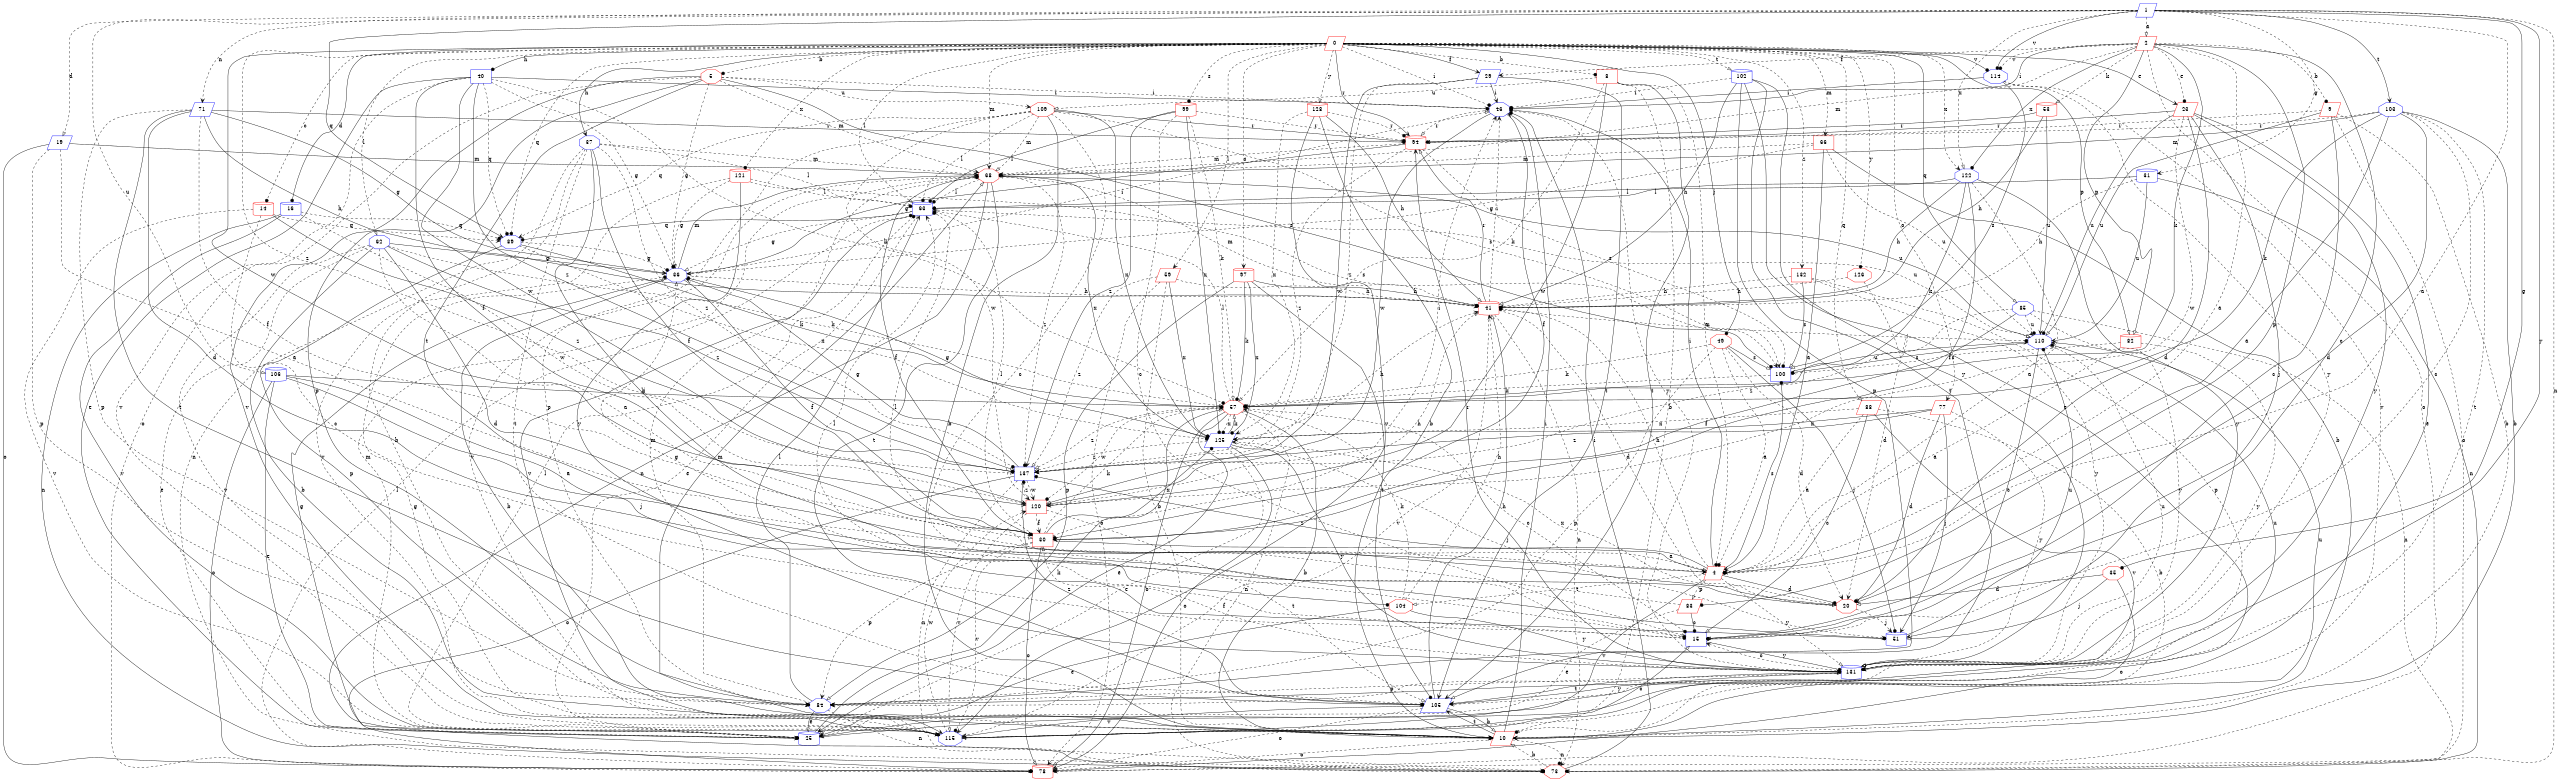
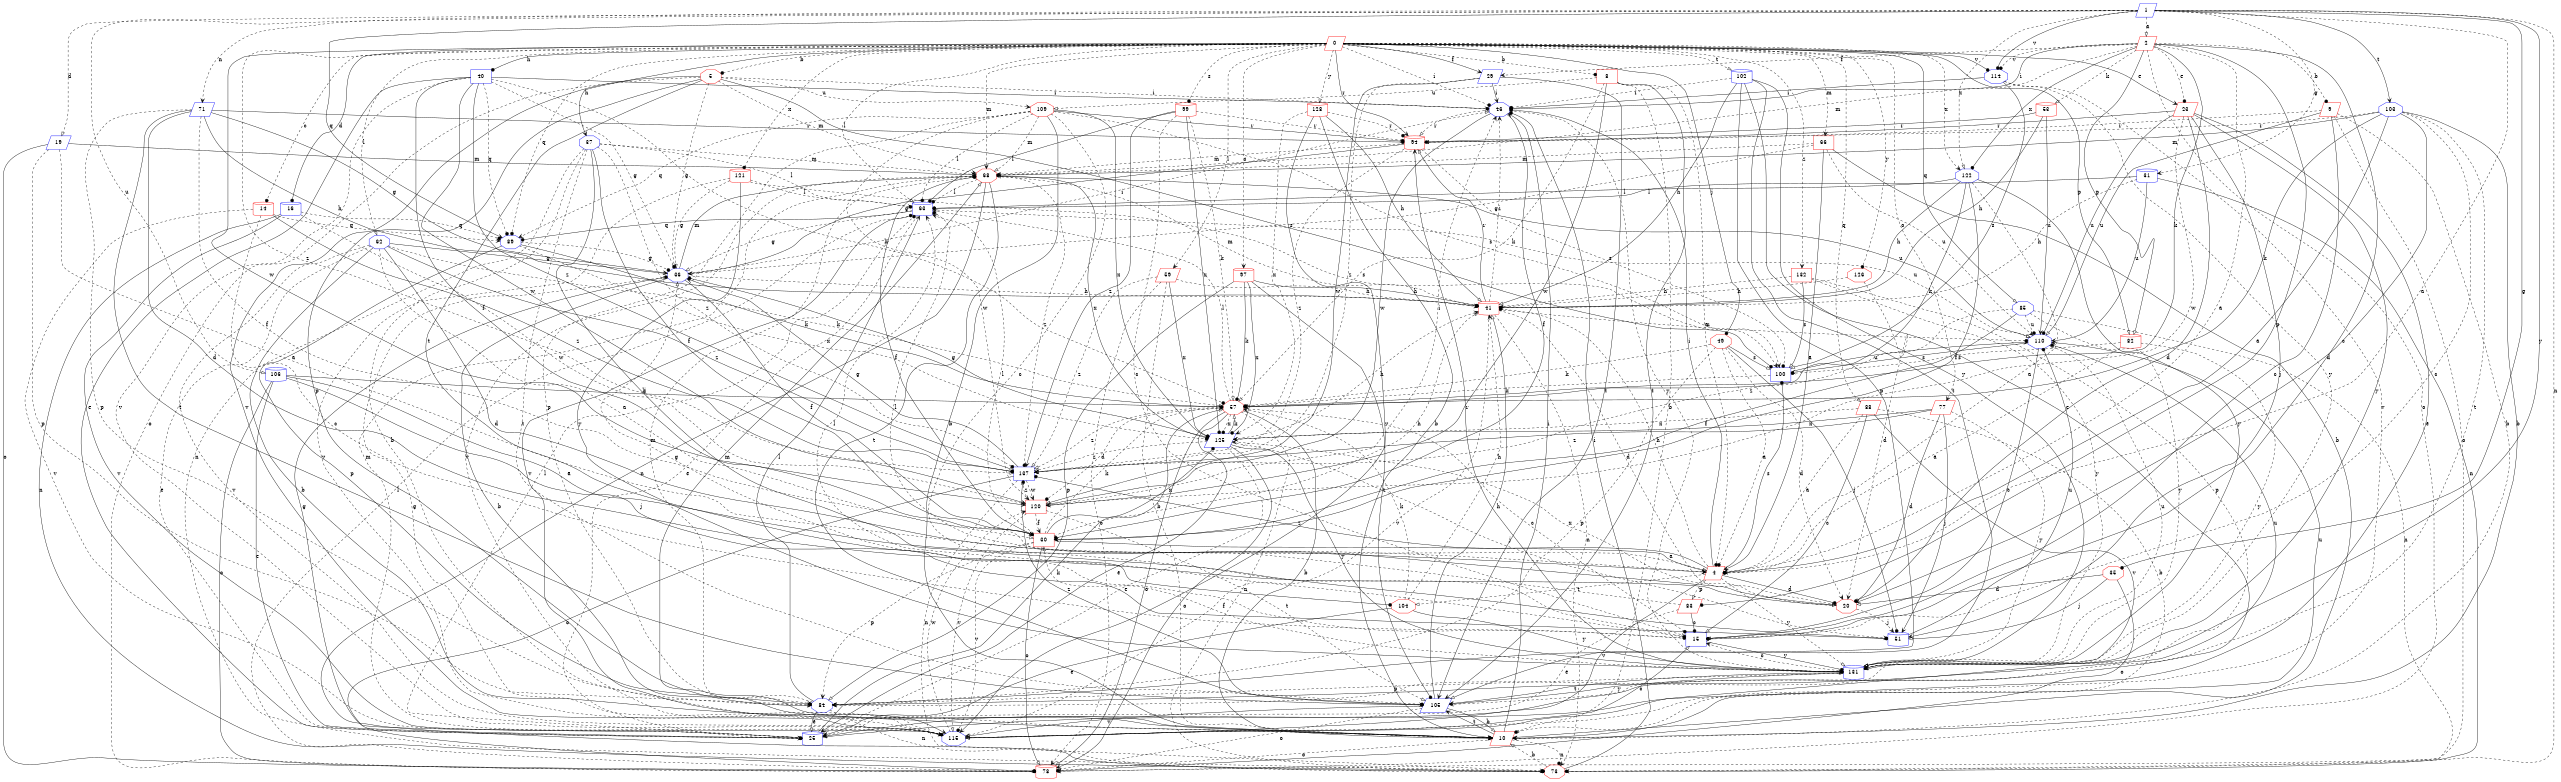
edge "57" -> "120": label "w" -> "d"
